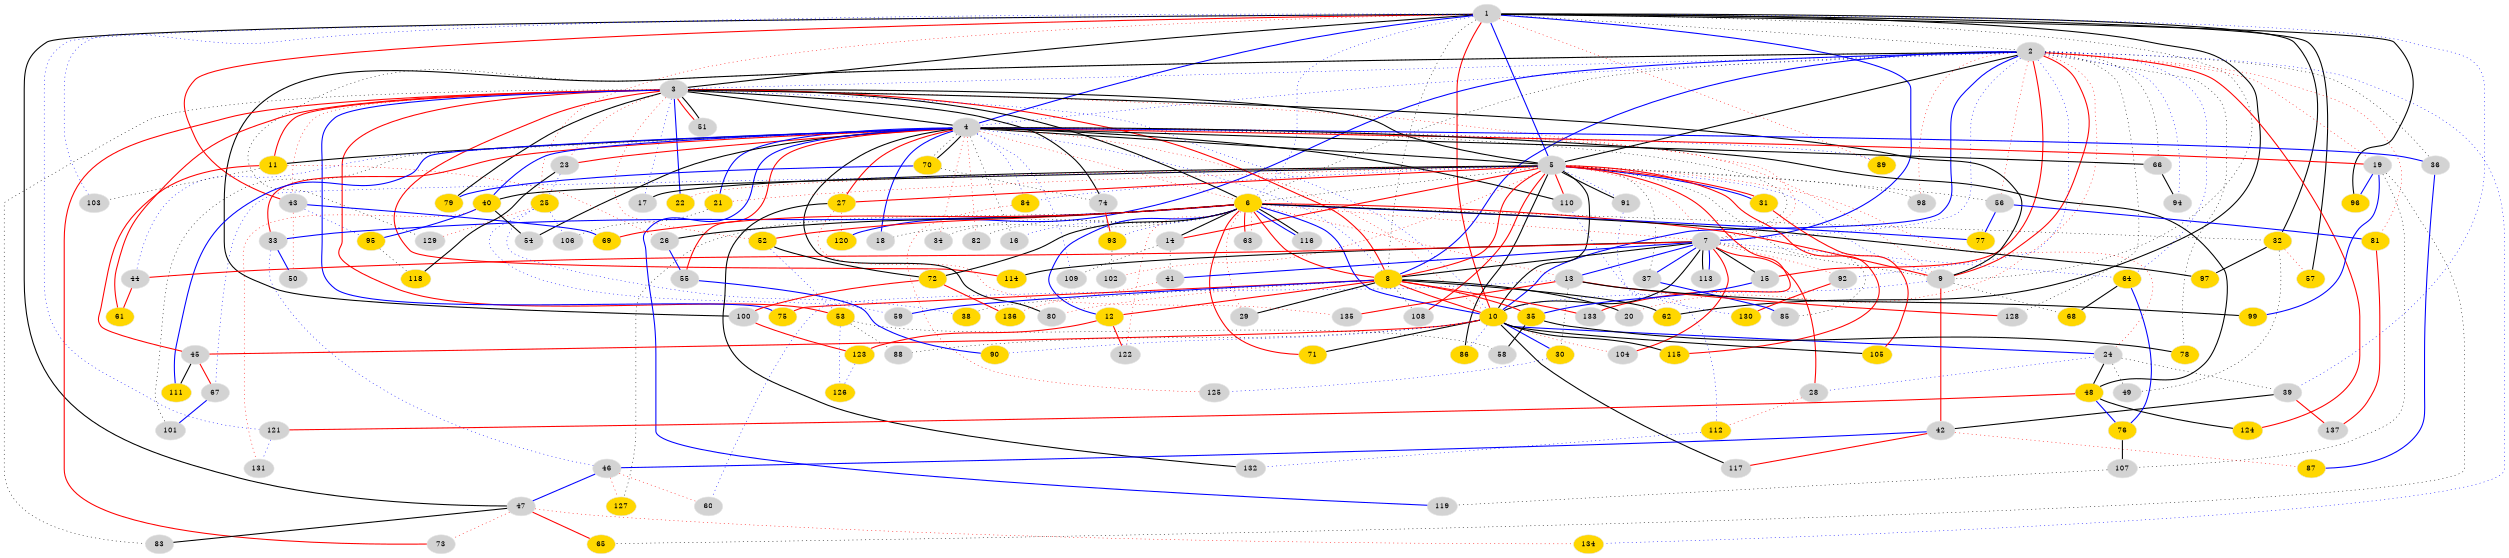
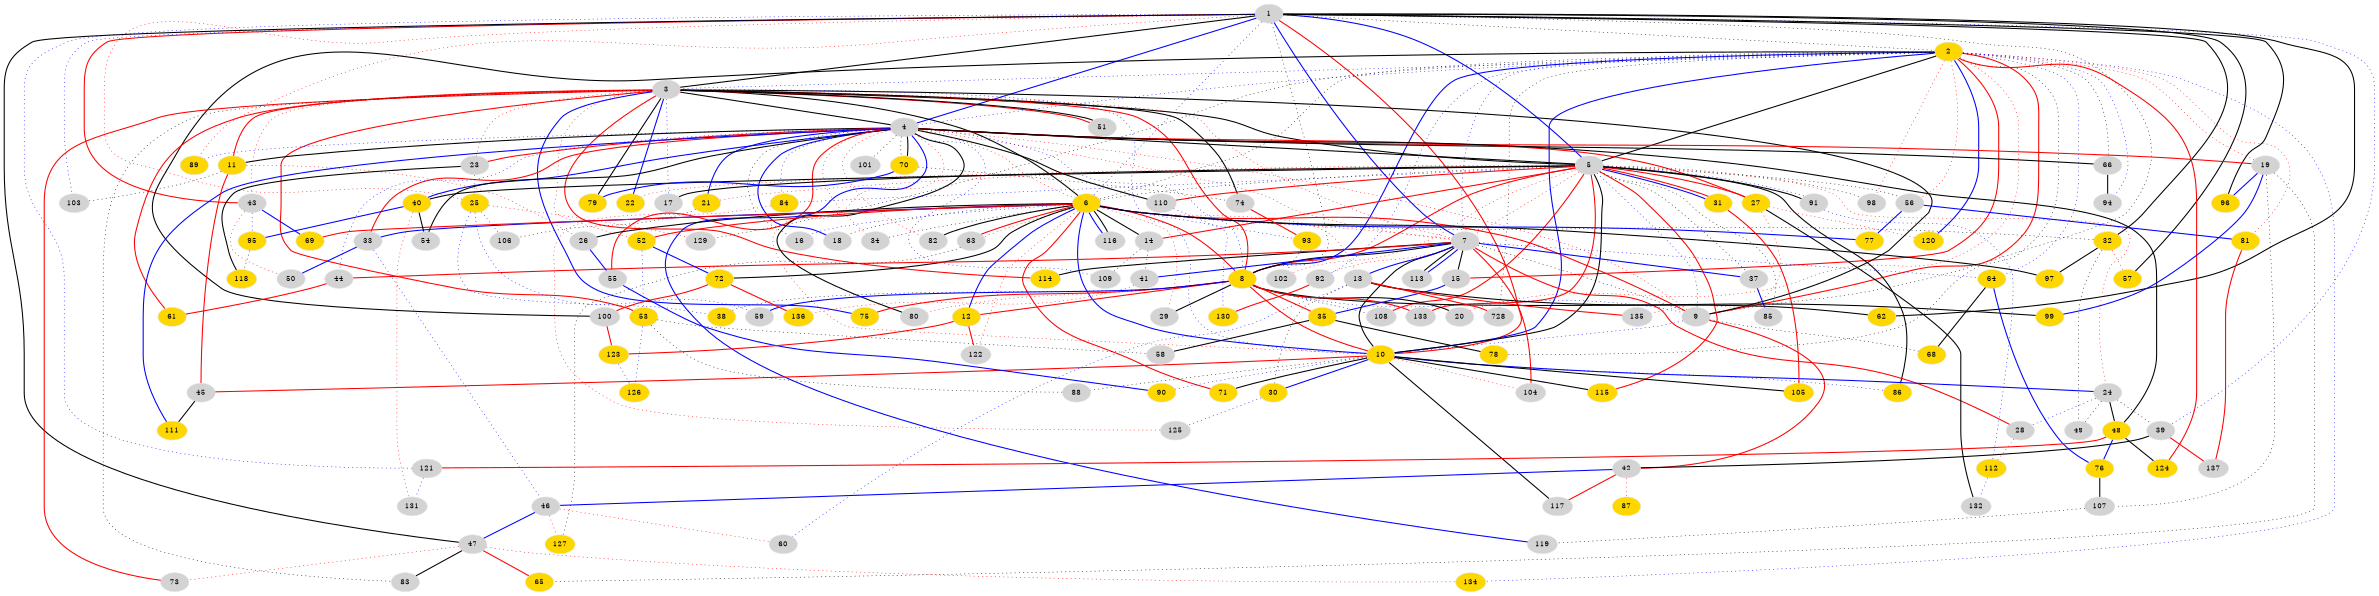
node "2": fillcolor lightgrey -> gold
edge "4" -- "7": color black -> red
node "36": removed
edge "6" -- "82": style dotted -> bold
edge "6" -- "127": now "63" -- "127"
edge "52" -- "72": color black -> blue
edge "8" -- "9": added
node "128": label "128" -> "728"
node "67": removed
